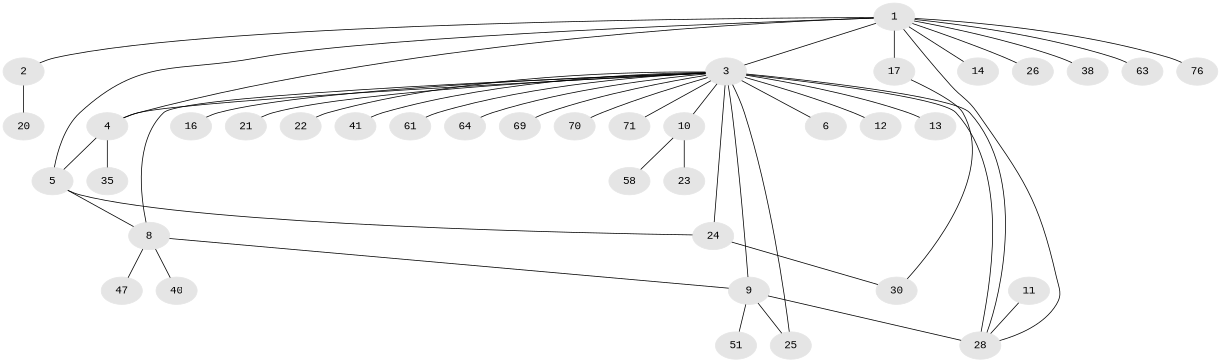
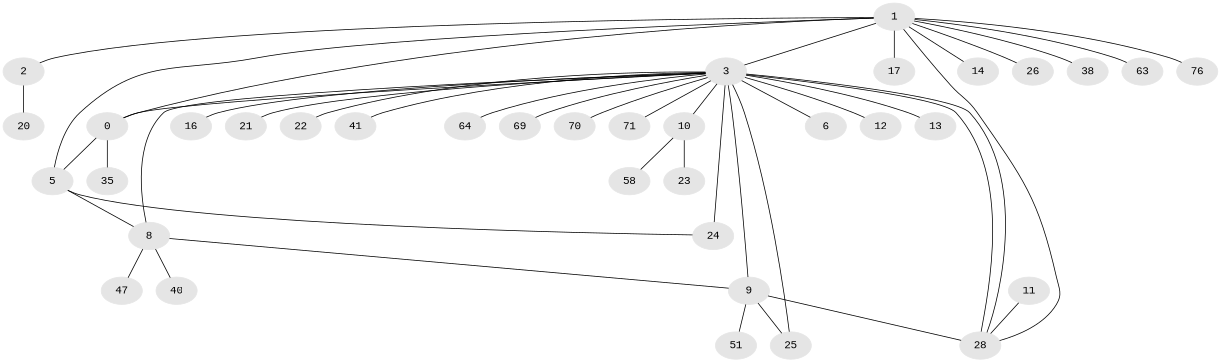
node "4": label "4" -> "0"
node "61": removed
node "30": removed
